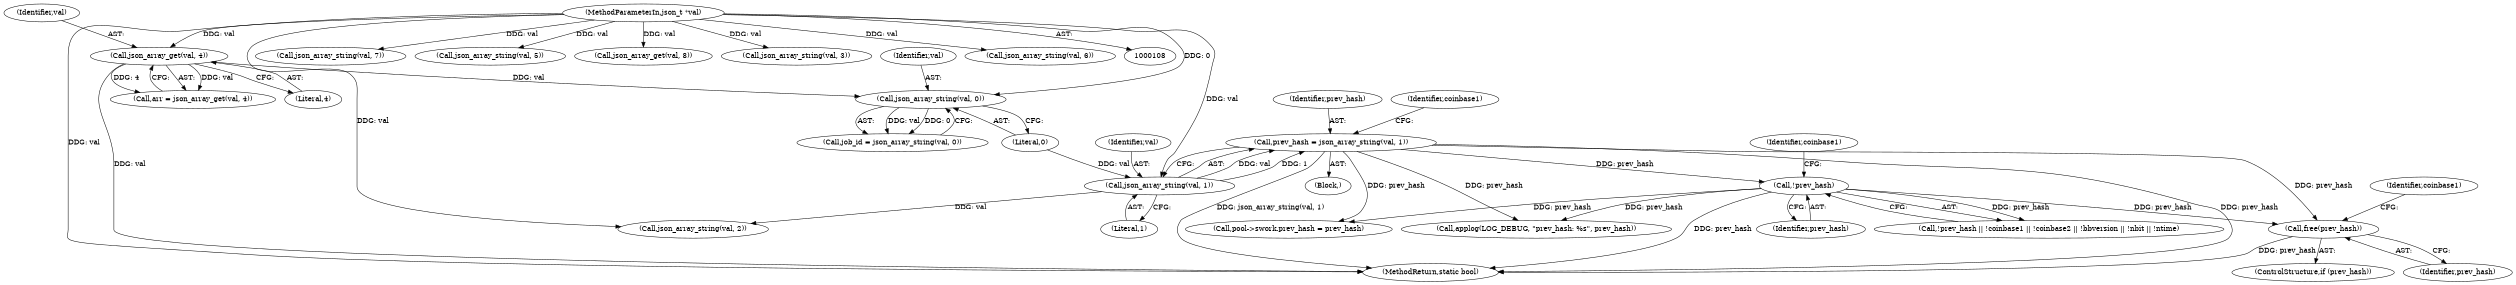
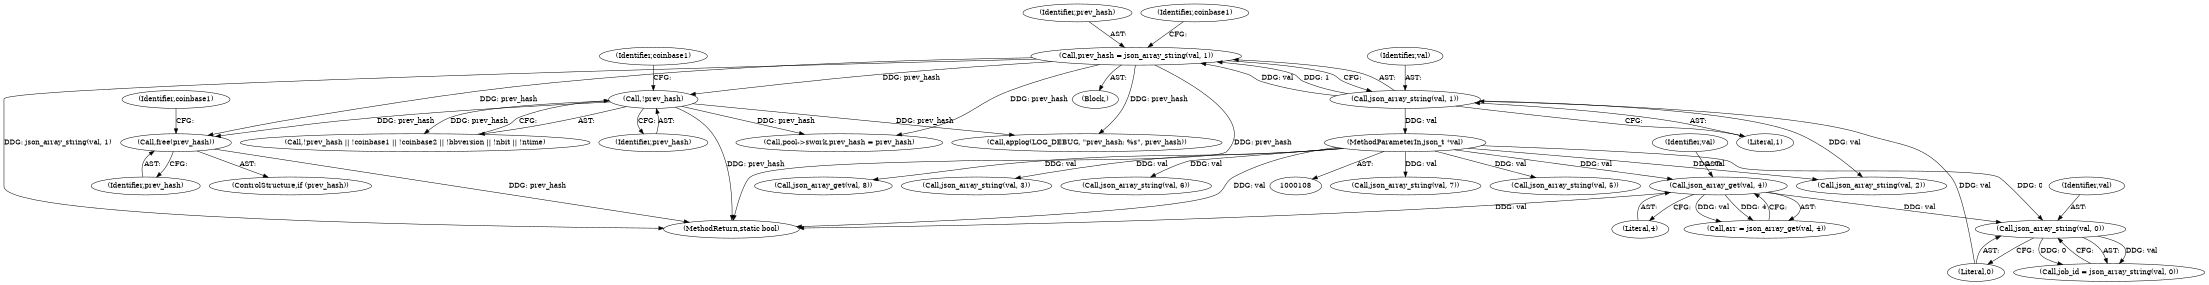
edge "(MethodParameterIn,json_t *val)" -> "(Call,json_array_string(val, 1))": reversed
